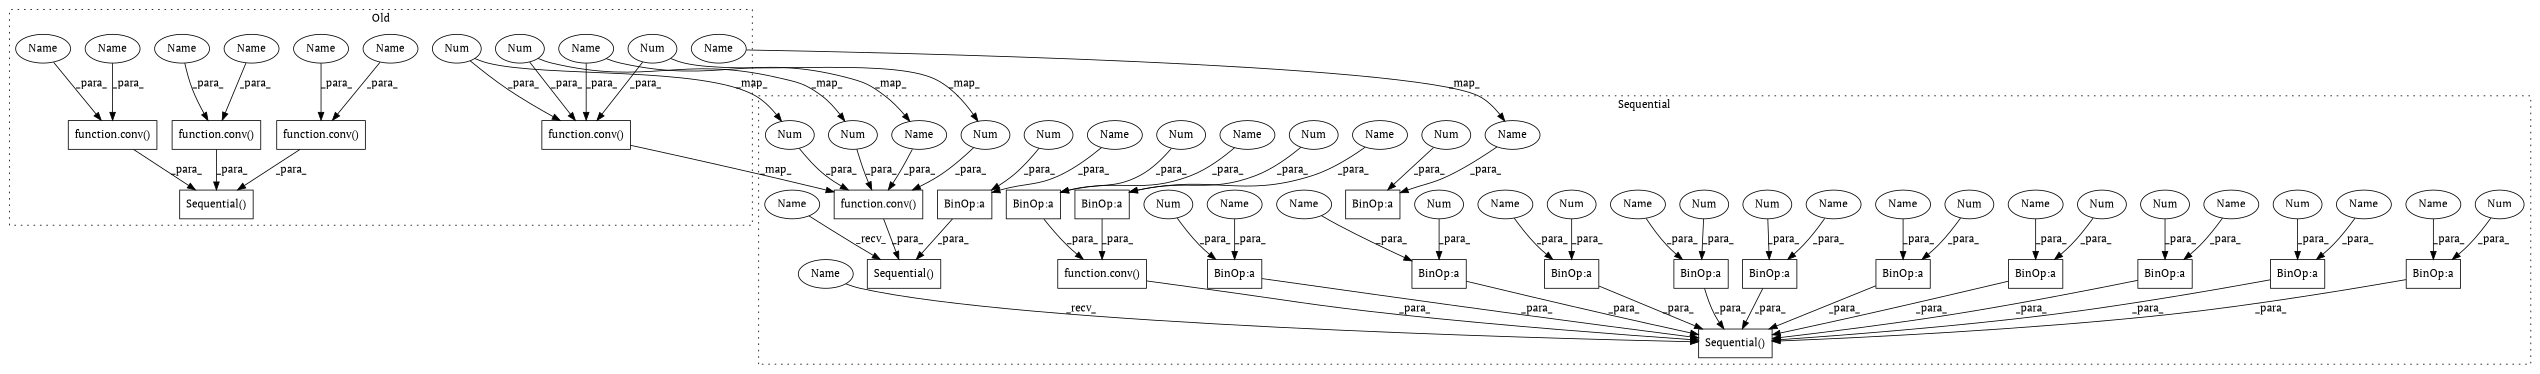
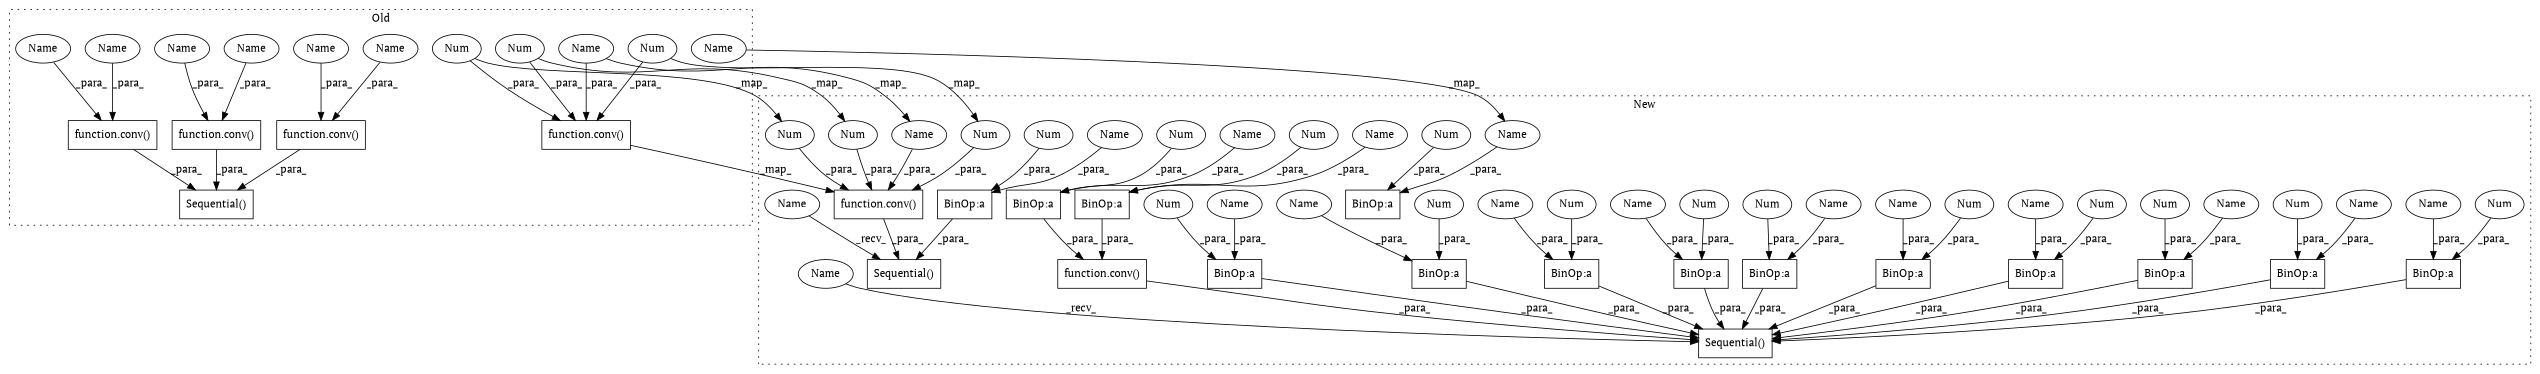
cluster "Sequential": label "Sequential" -> "New"
